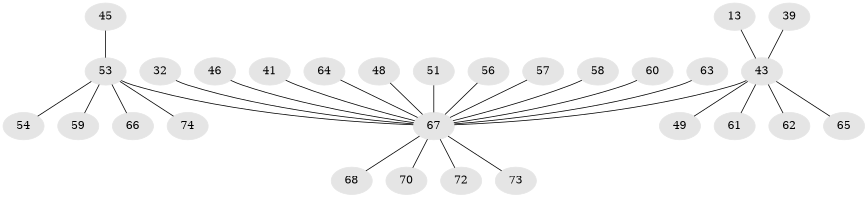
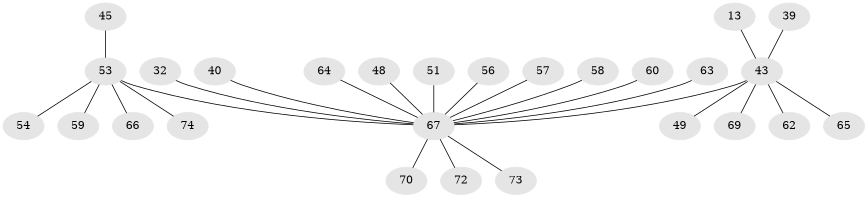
node "46": label "46" -> "40"
node "41": removed
node "61": label "61" -> "69"
node "68": removed
